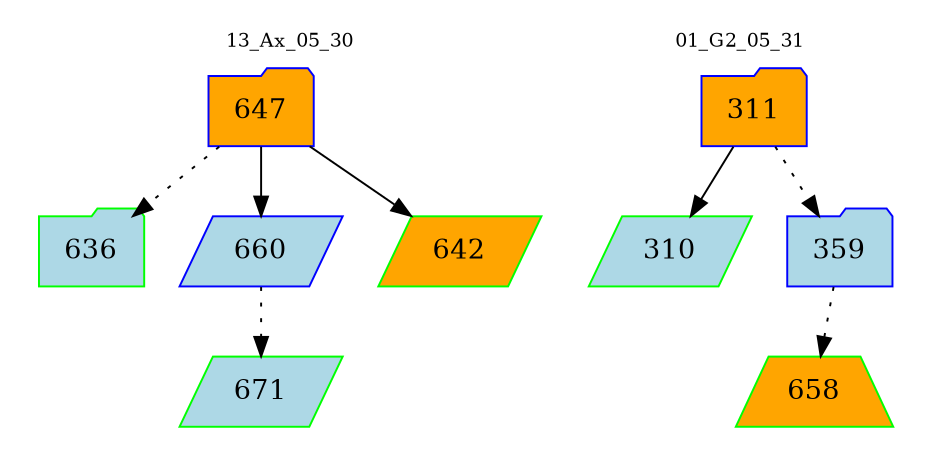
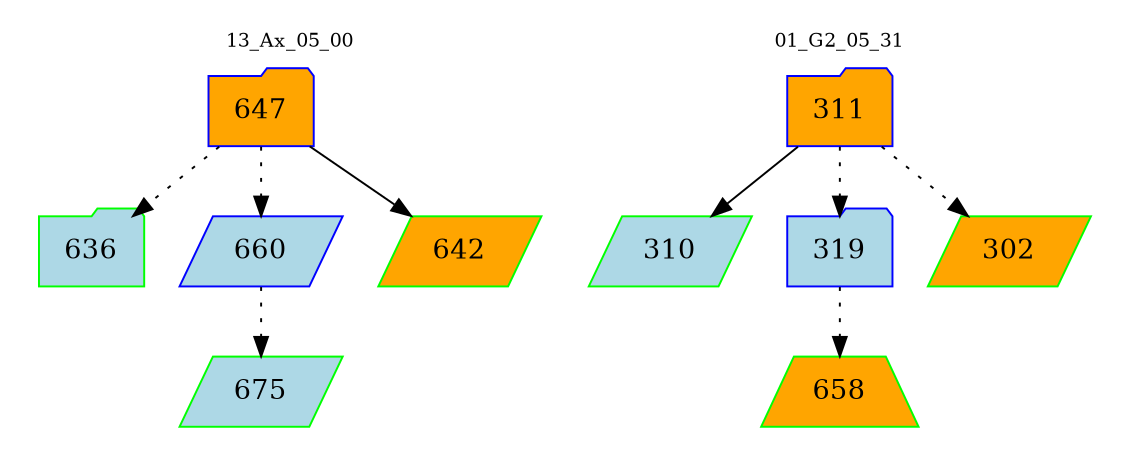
cluster "13_Ax_05_30": label "13_Ax_05_30" -> "13_Ax_05_00"
edge "647" -> "660": style solid -> dotted
node "359": label "359" -> "319"
node "302": added
node "671": label "671" -> "675"
